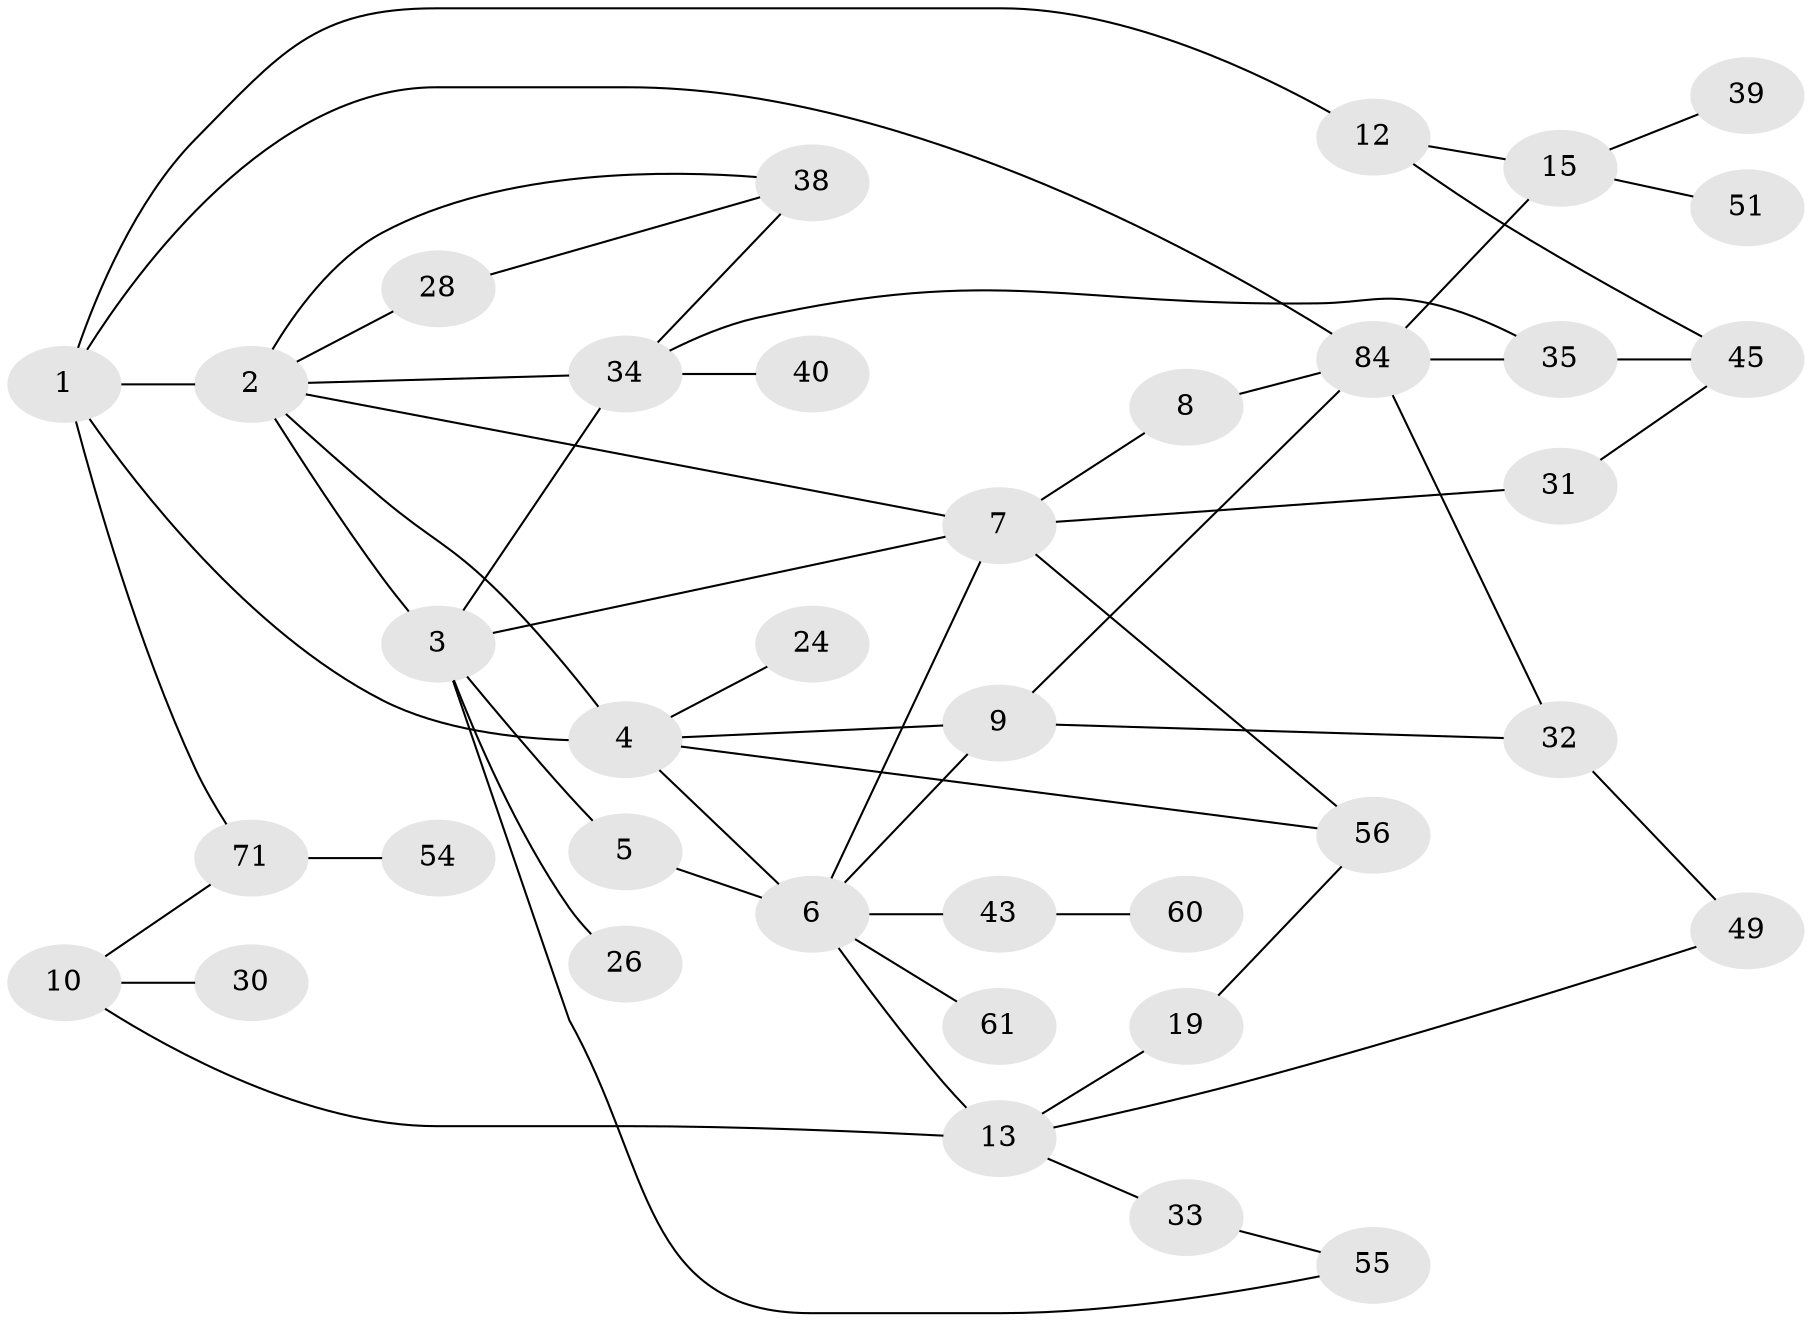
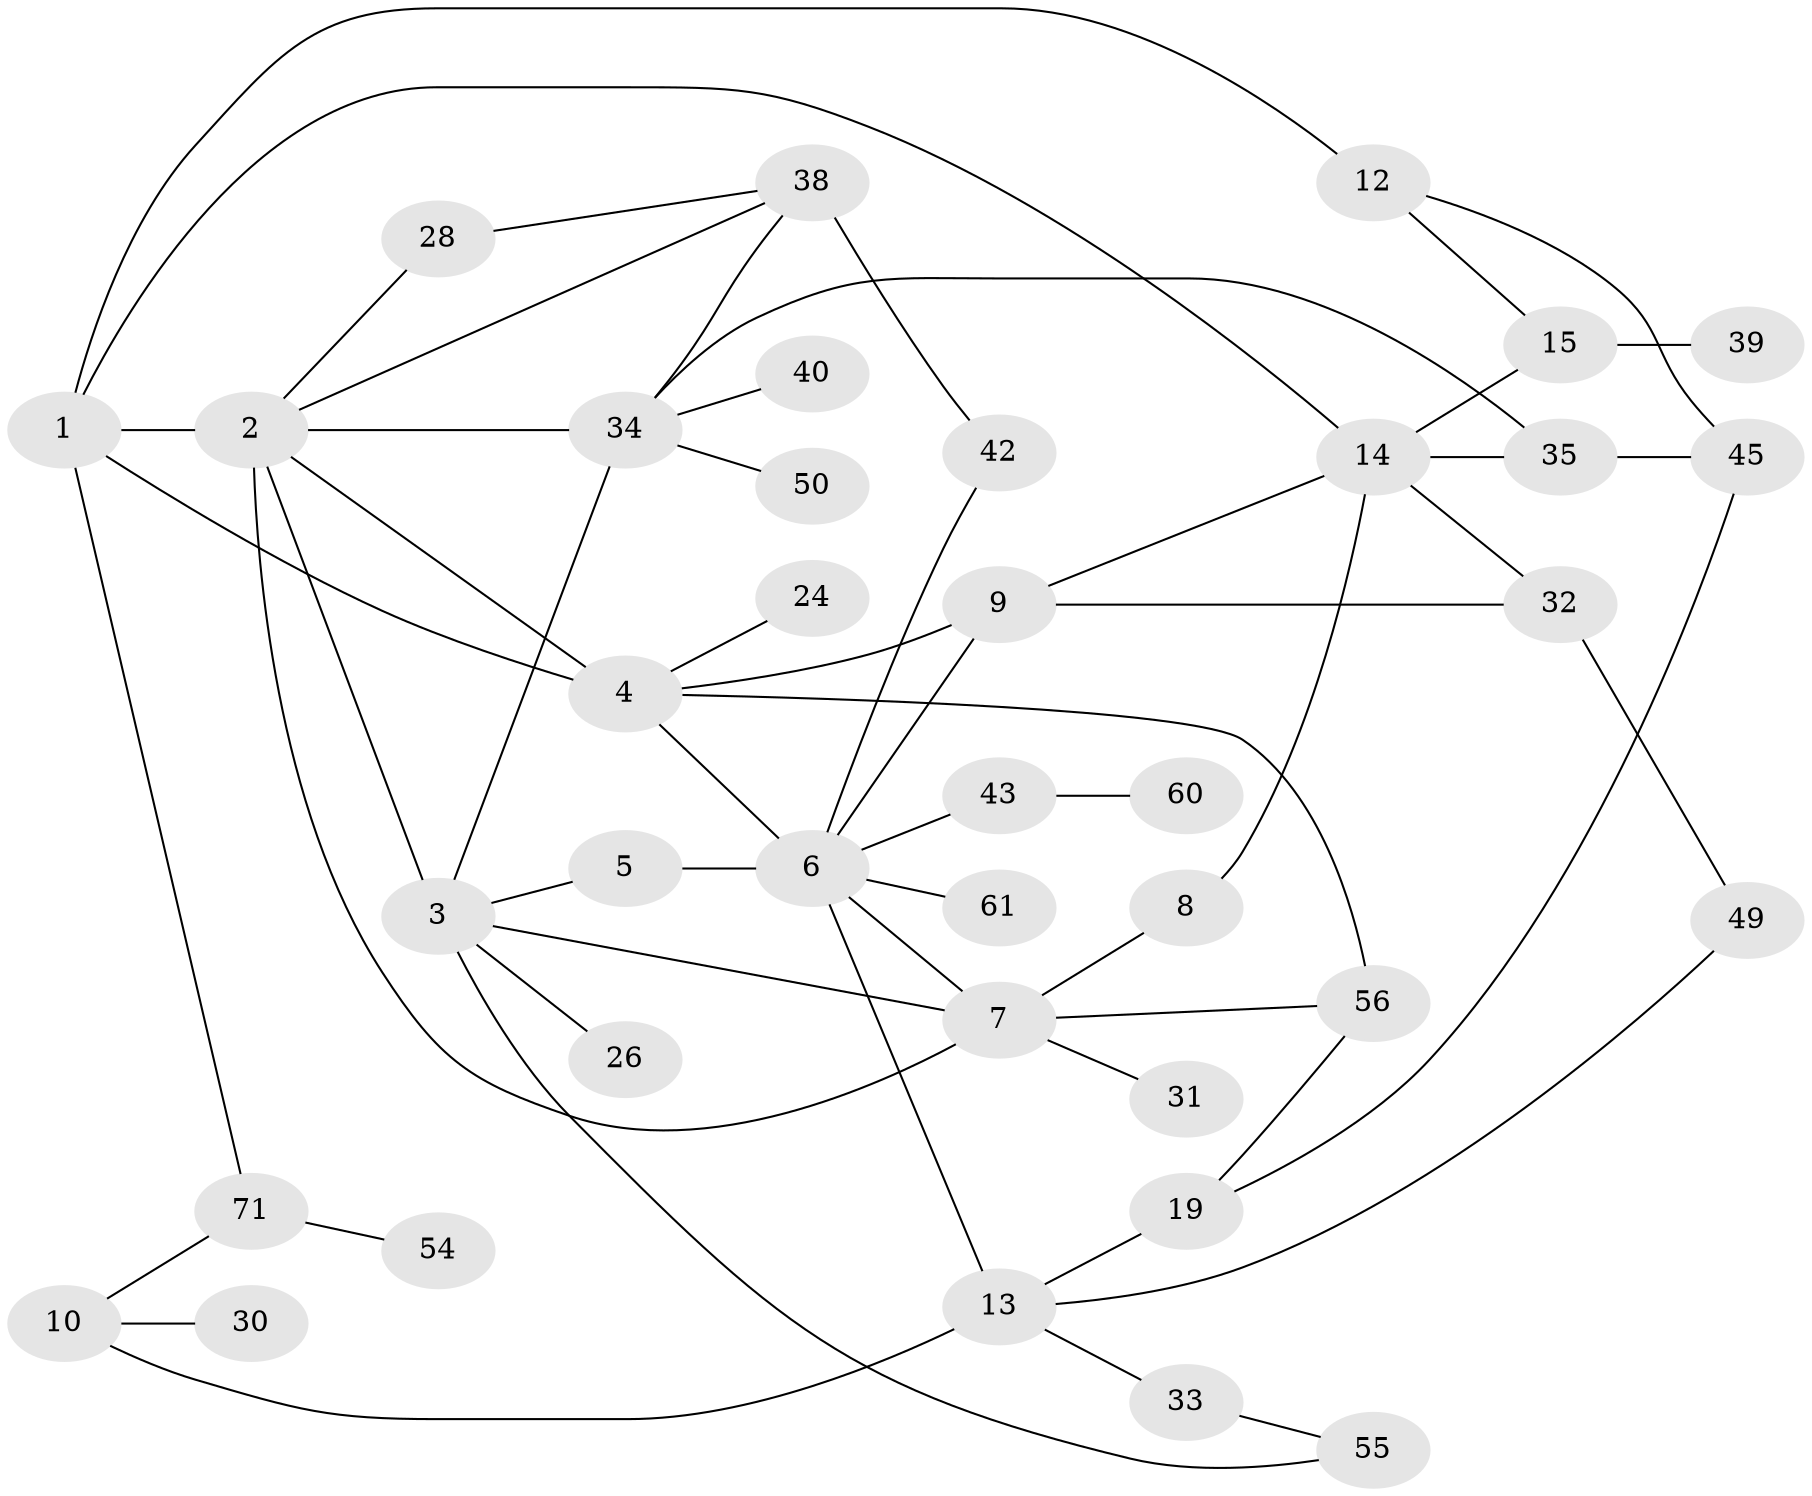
node "51": removed
node "84": label "84" -> "14"
edge "45" -- "31": now "45" -- "19"
node "42": added
node "50": added
